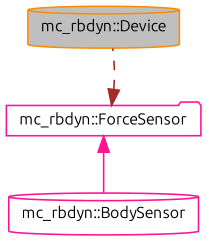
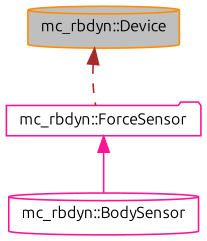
edge "mc_rbdyn::Device" -> "mc_rbdyn::ForceSensor": reversed
